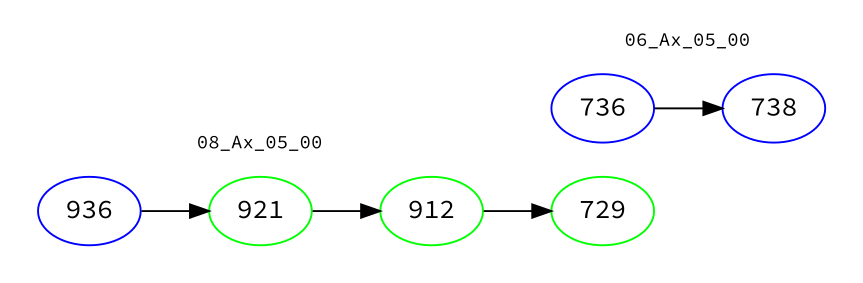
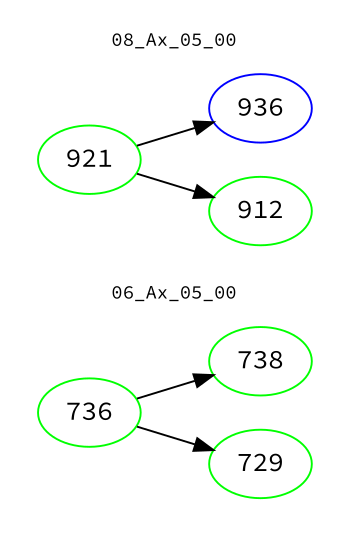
node "736": color blue -> green
node "738": color blue -> green
edge "936" -> "921": reversed
edge "912" -> "729": now "736" -> "729"
